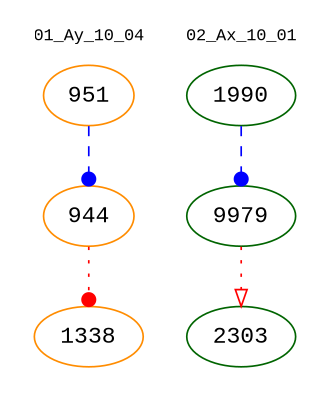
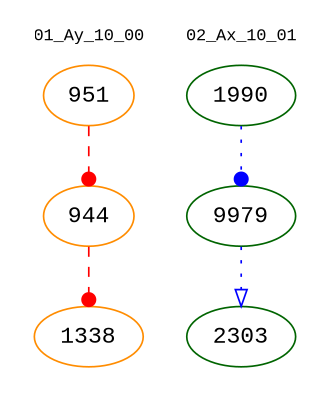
cluster "01_Ay_10_04": label "01_Ay_10_04" -> "01_Ay_10_00"
edge "951" -> "944": color blue -> red
edge "1990" -> "9979": style dashed -> dotted
edge "9979" -> "2303": color red -> blue
edge "944" -> "1338": style dotted -> dashed
